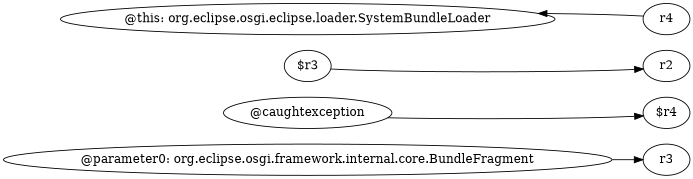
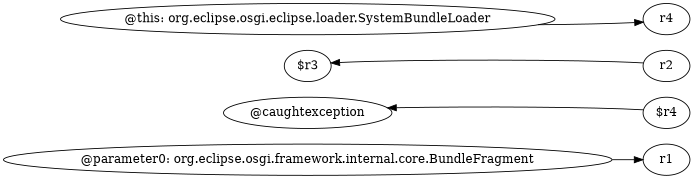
edge "r4" -> "@this: org.eclipse.osgi.eclipse.loader.SystemBundleLoader": reversed
edge "$r3" -> "r2": reversed
edge "@caughtexception" -> "$r4": reversed
node "r3": label "r3" -> "r1"
